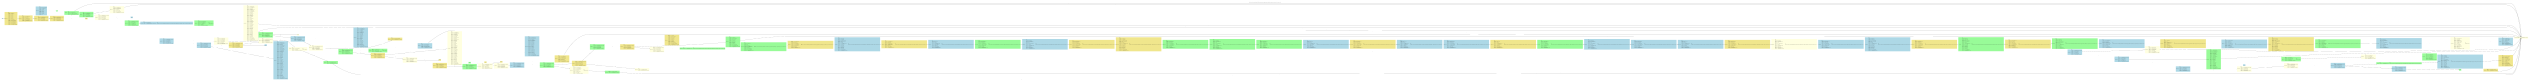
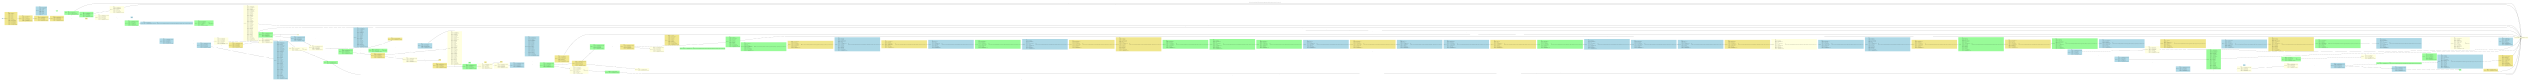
node "0x40361e": removed
